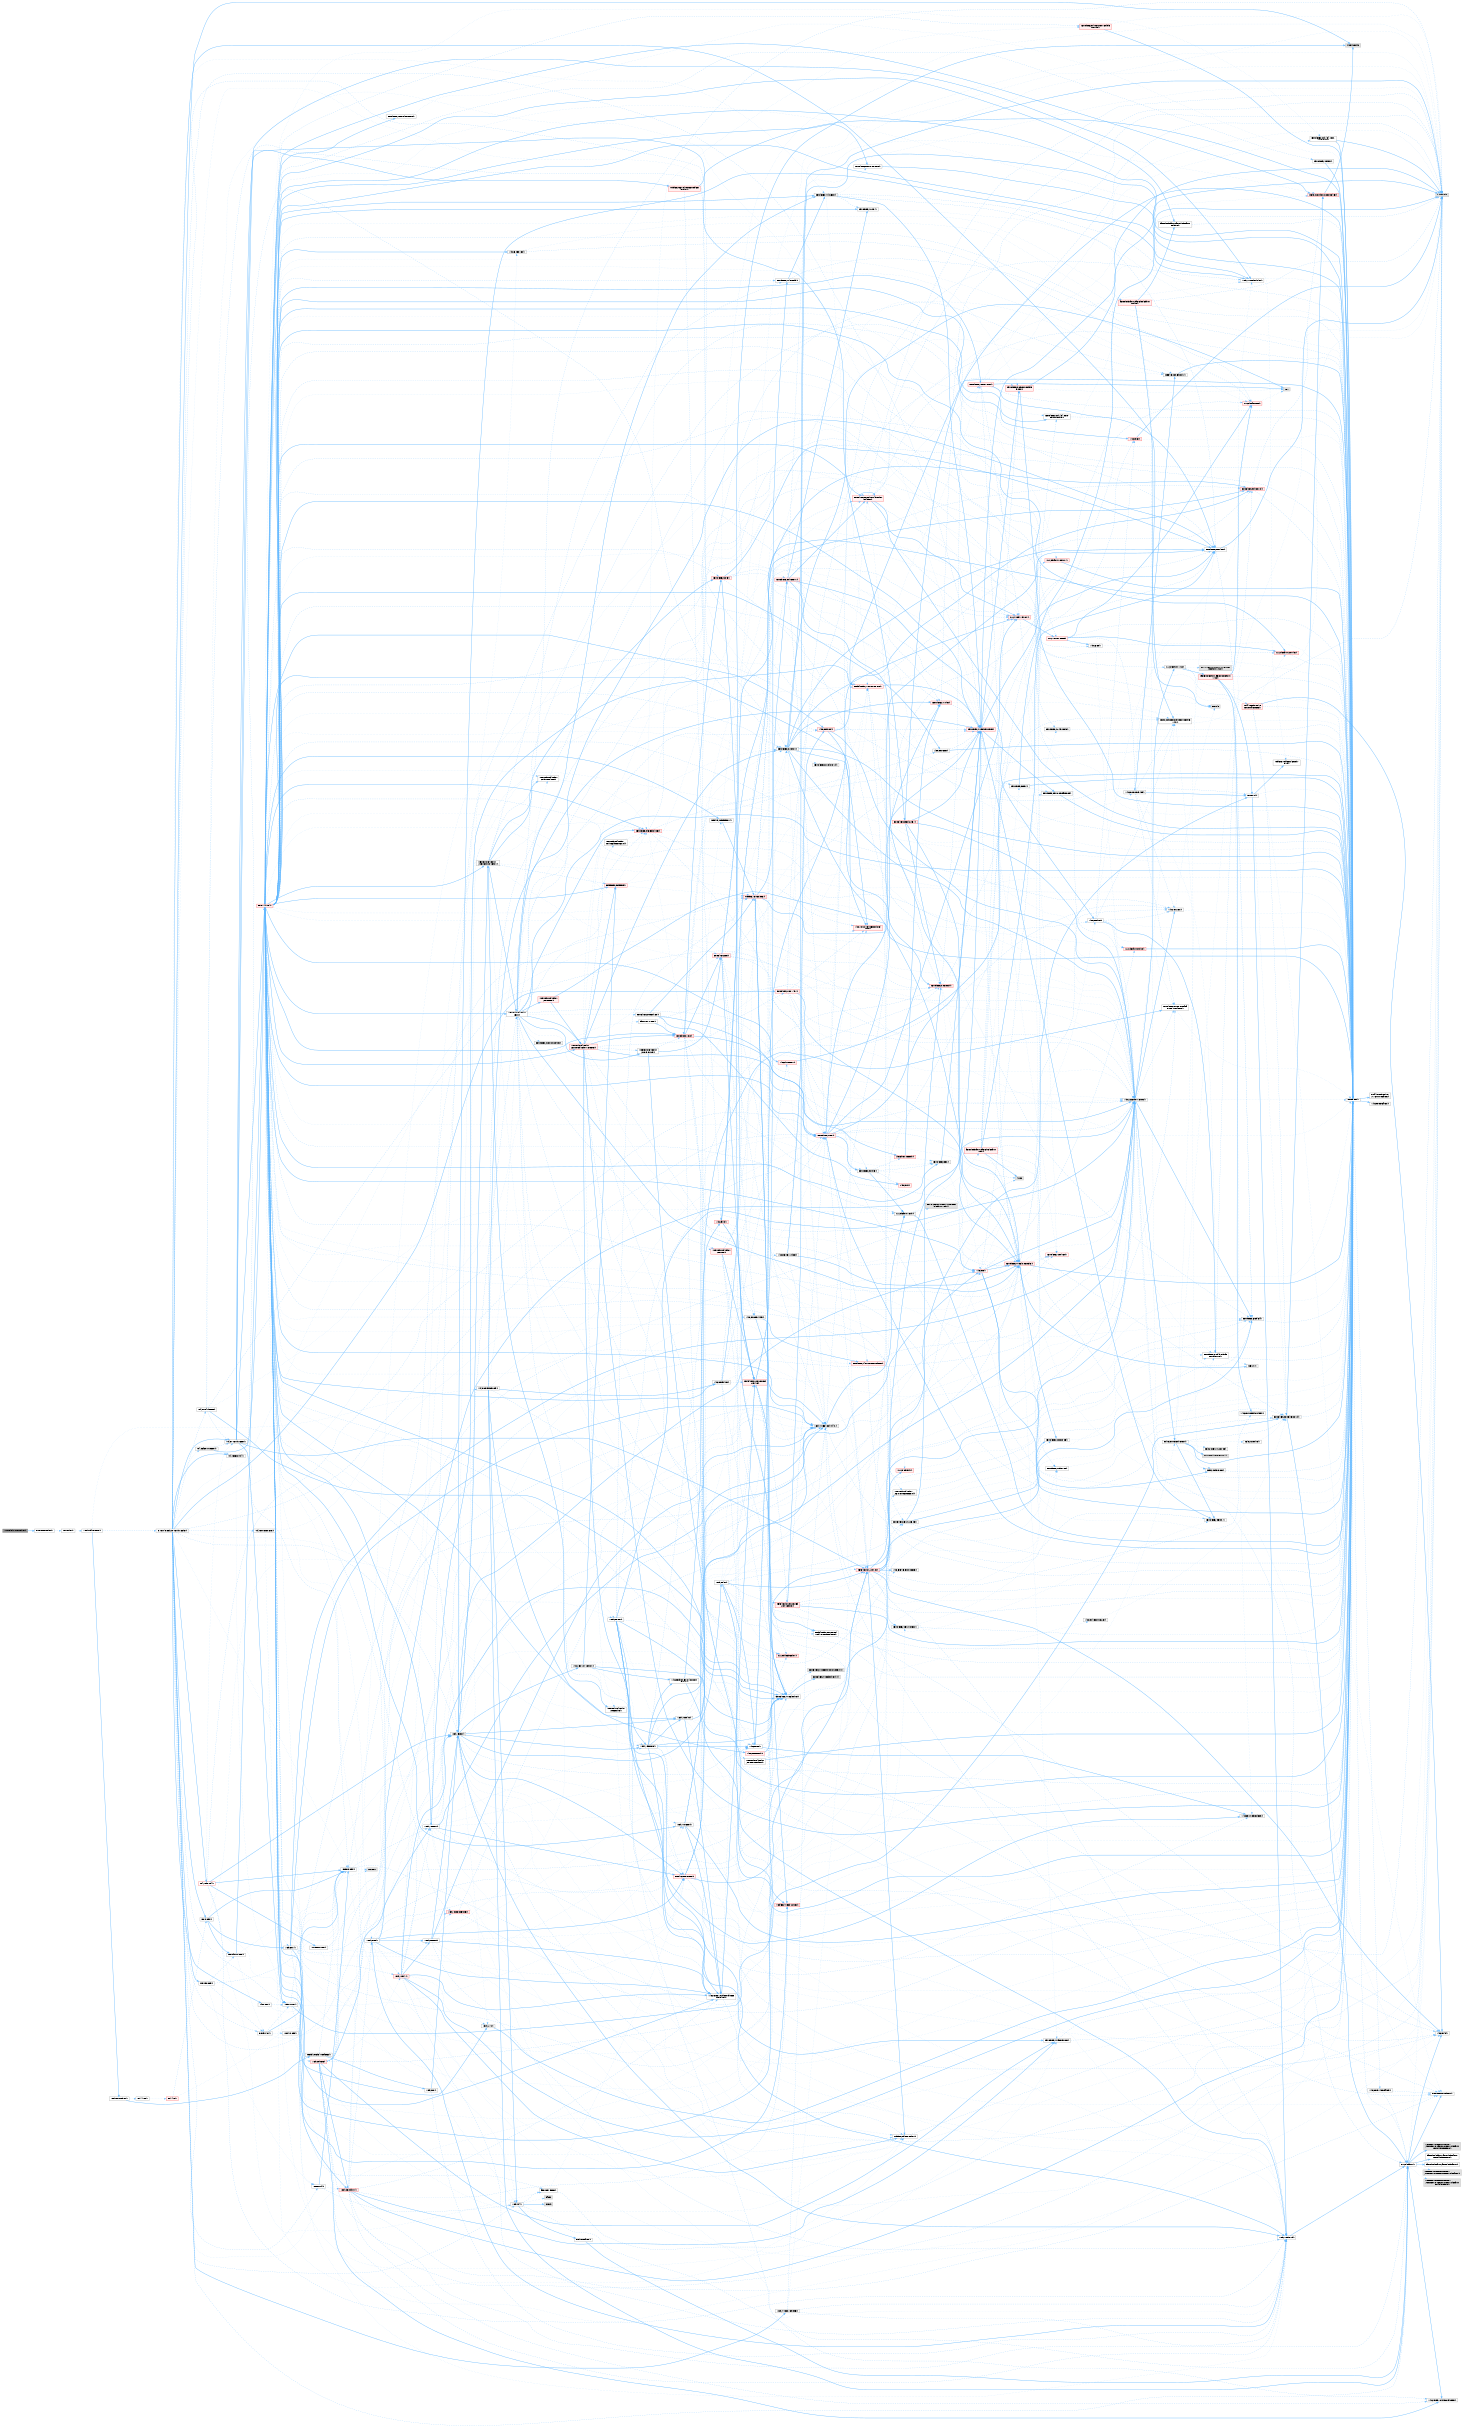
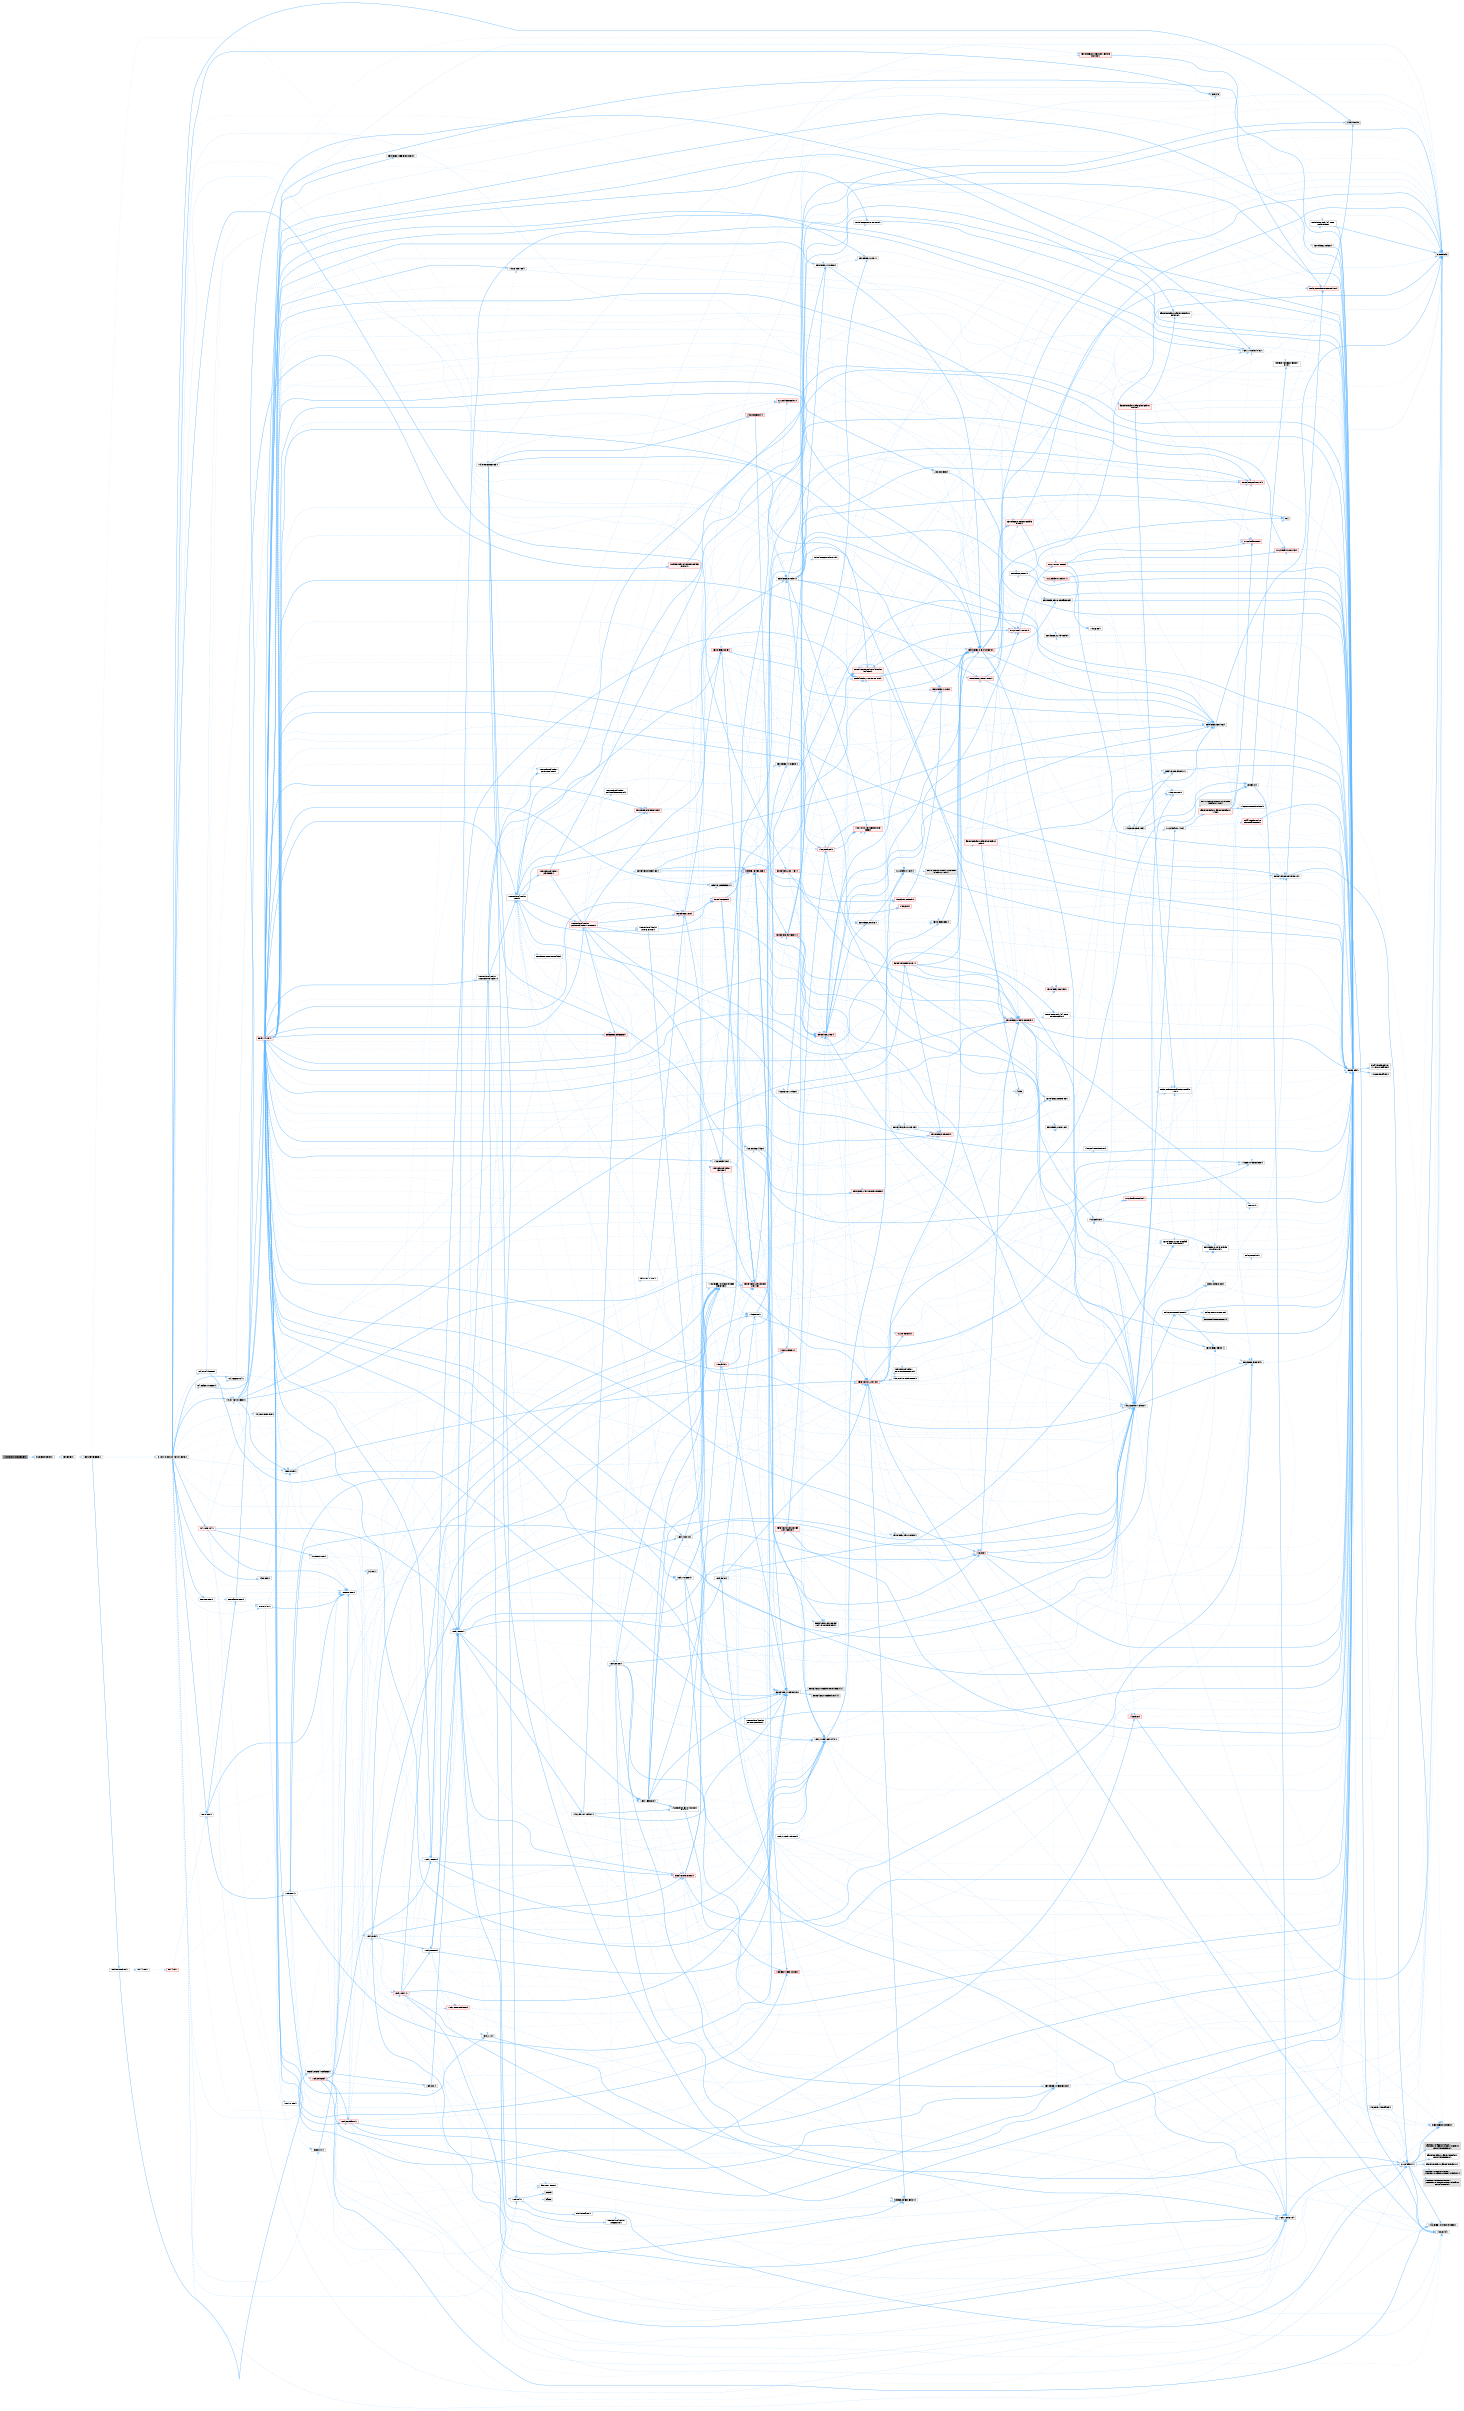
node "Templates/UnrealTemplate.h": label "Templates/UnrealTemplate.h" -> "Templates/IsValidVariadic.h"
edge "DynamicMesh/DynamicMesh3.h" -> "Math/UnrealMathSSE.h": removed
